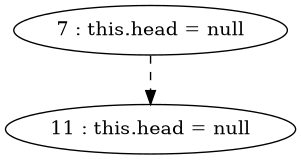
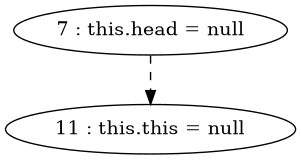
node "11 : this.head = null": label "11 : this.head = null" -> "11 : this.this = null"
